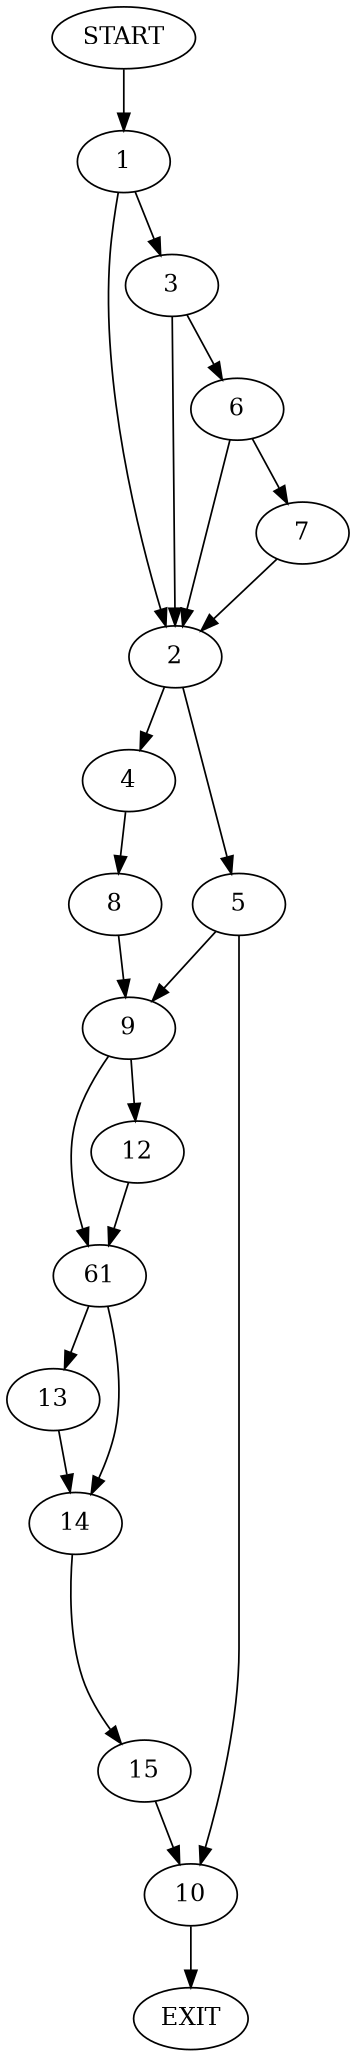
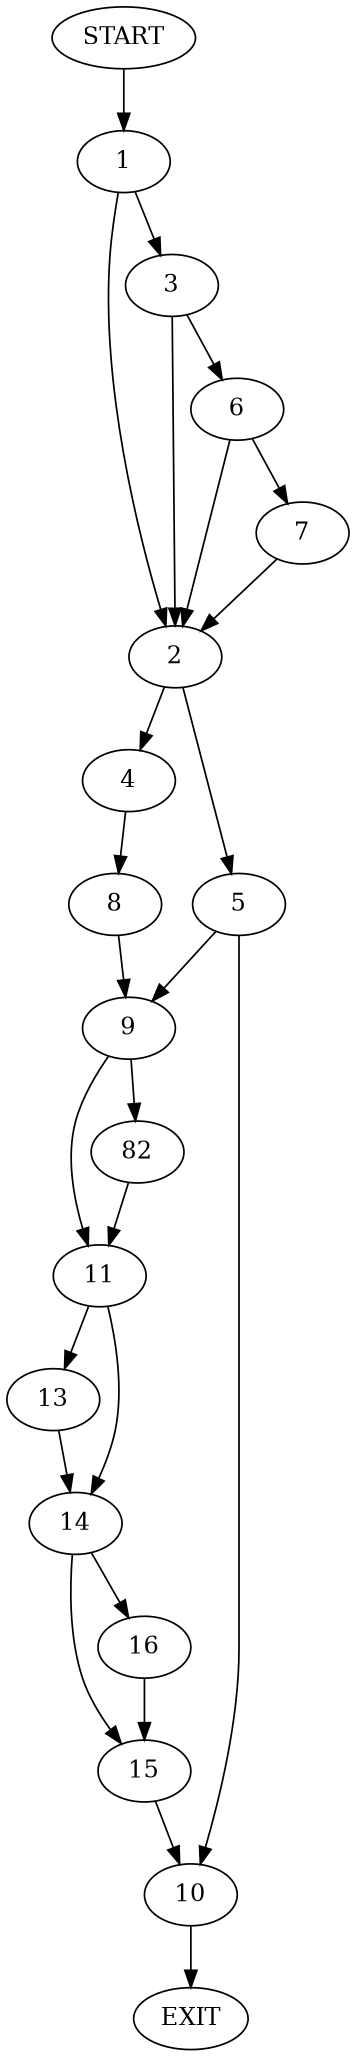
node "12": label "12" -> "82"
node "61": label "61" -> "11"
node "16": added
